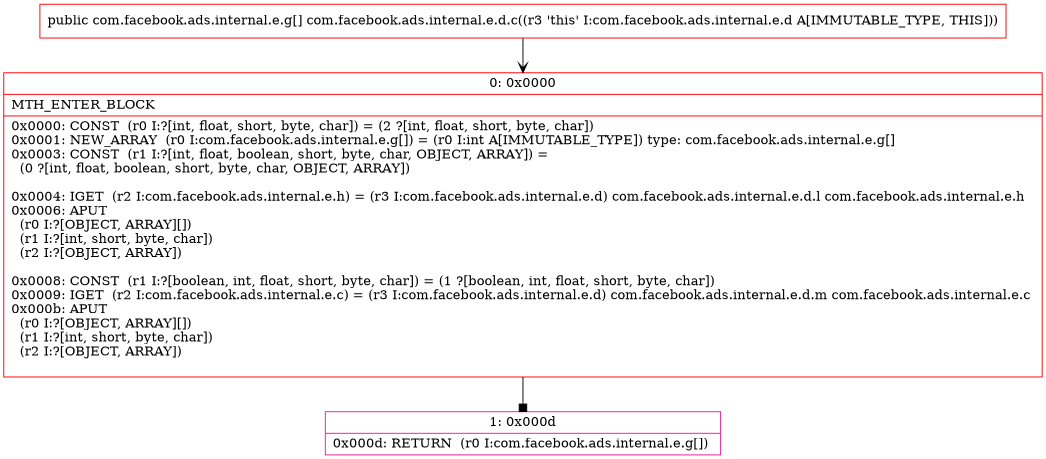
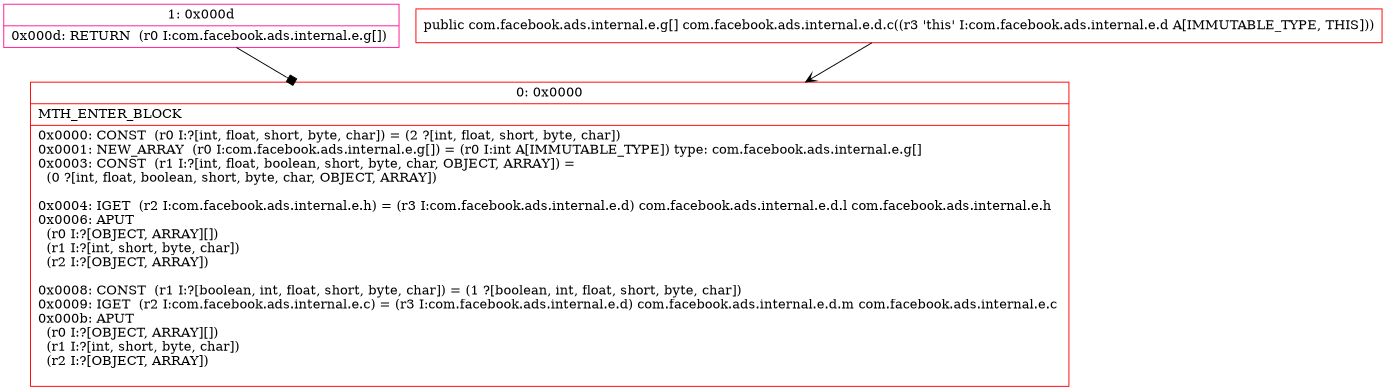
edge "0: 0x0000" -> "1: 0x000d": reversed
